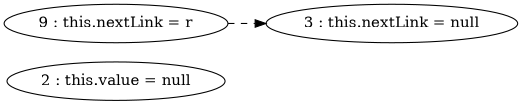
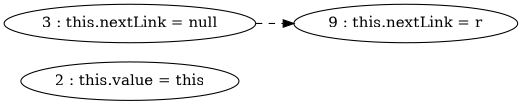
edge "9 : this.nextLink = r" -> "3 : this.nextLink = null": reversed
node "2 : this.value = null": label "2 : this.value = null" -> "2 : this.value = this"
